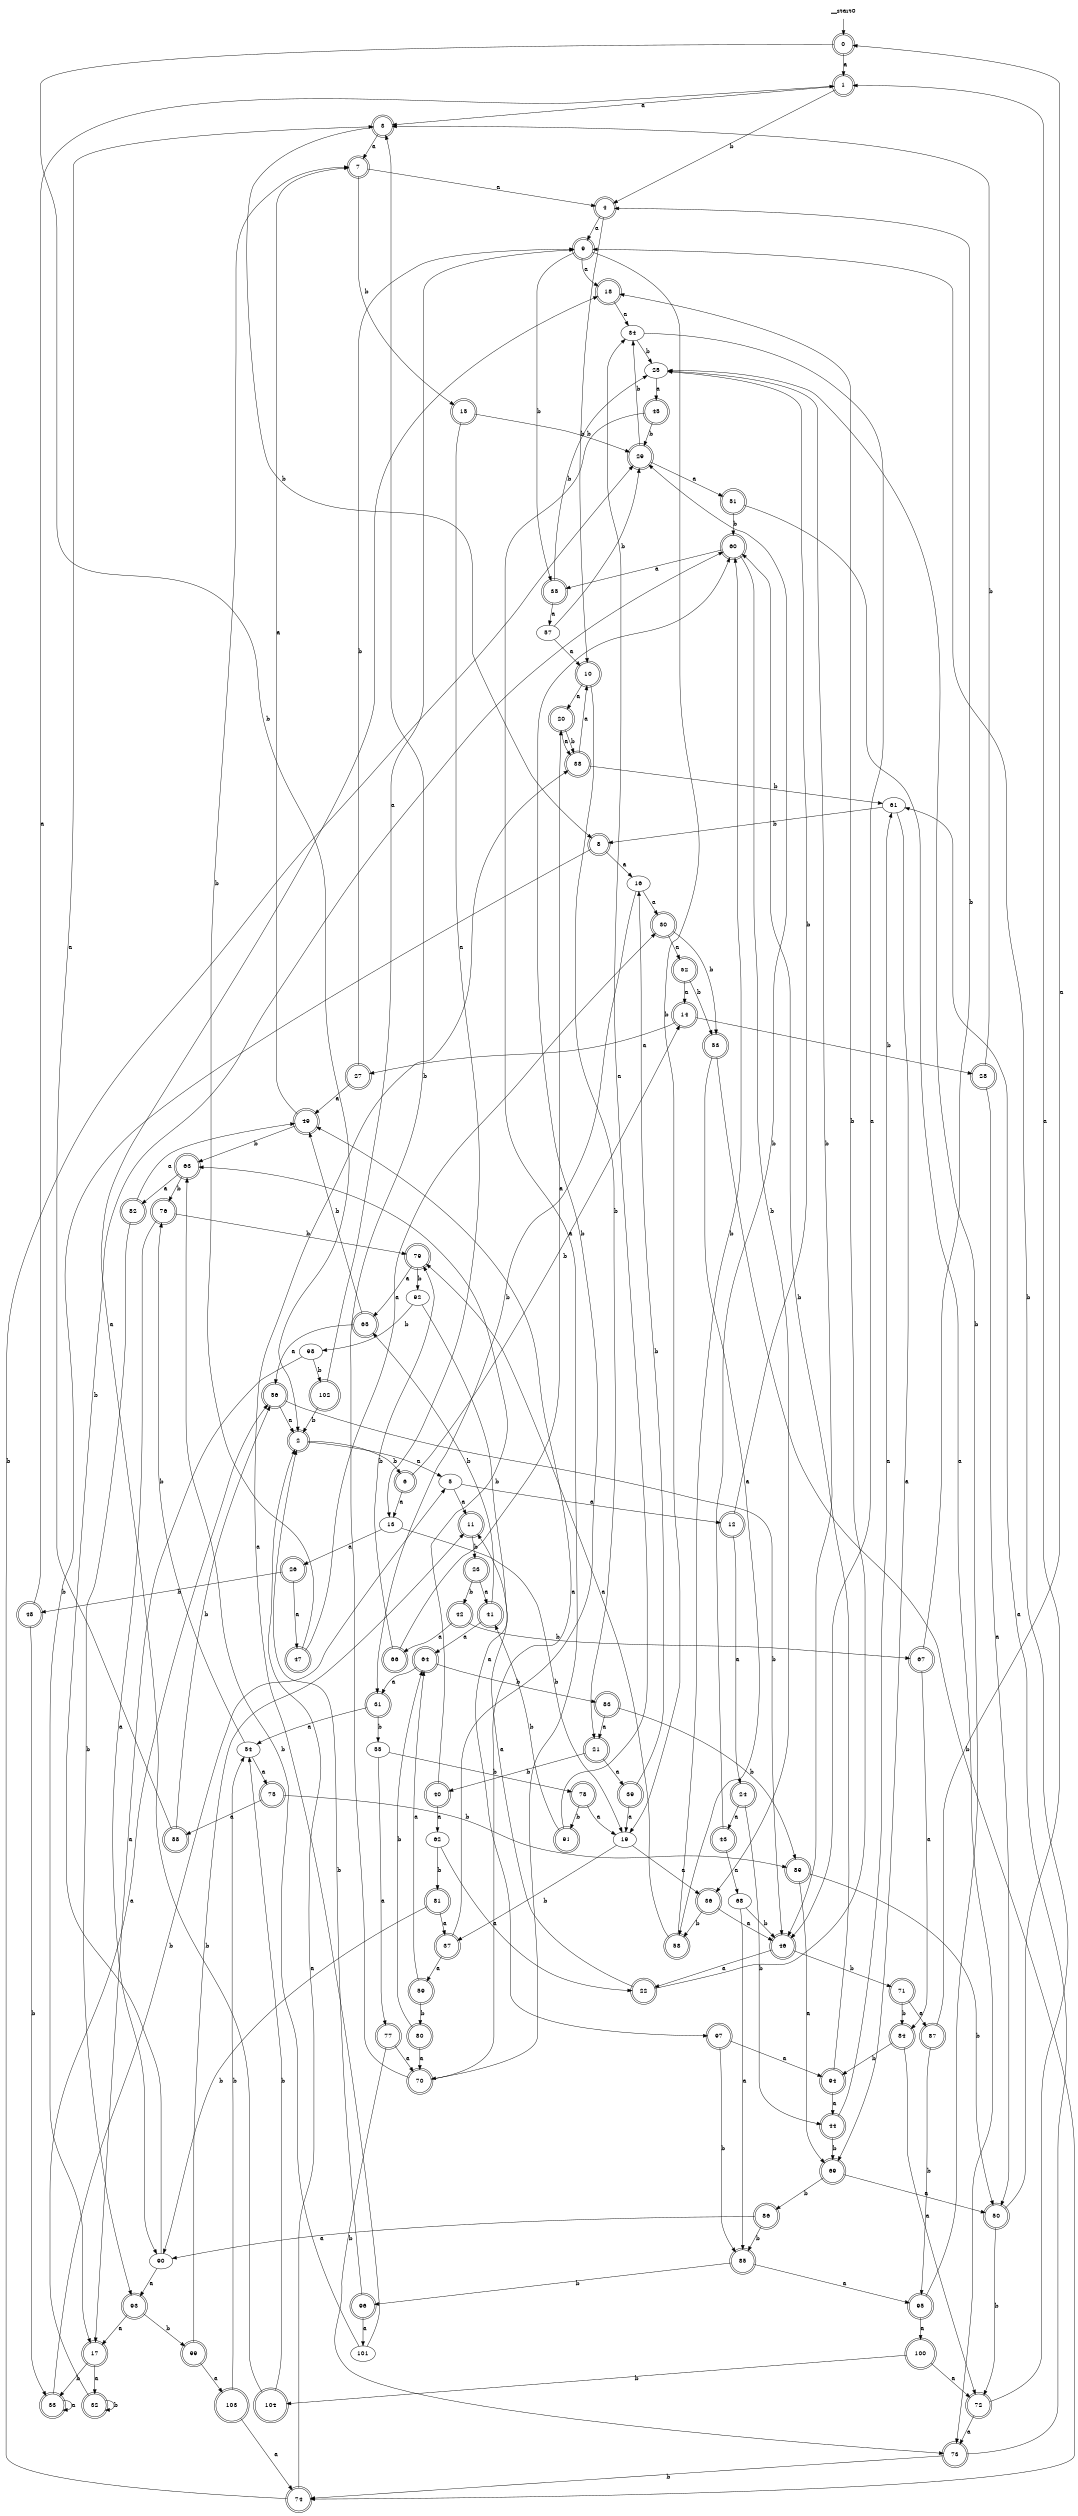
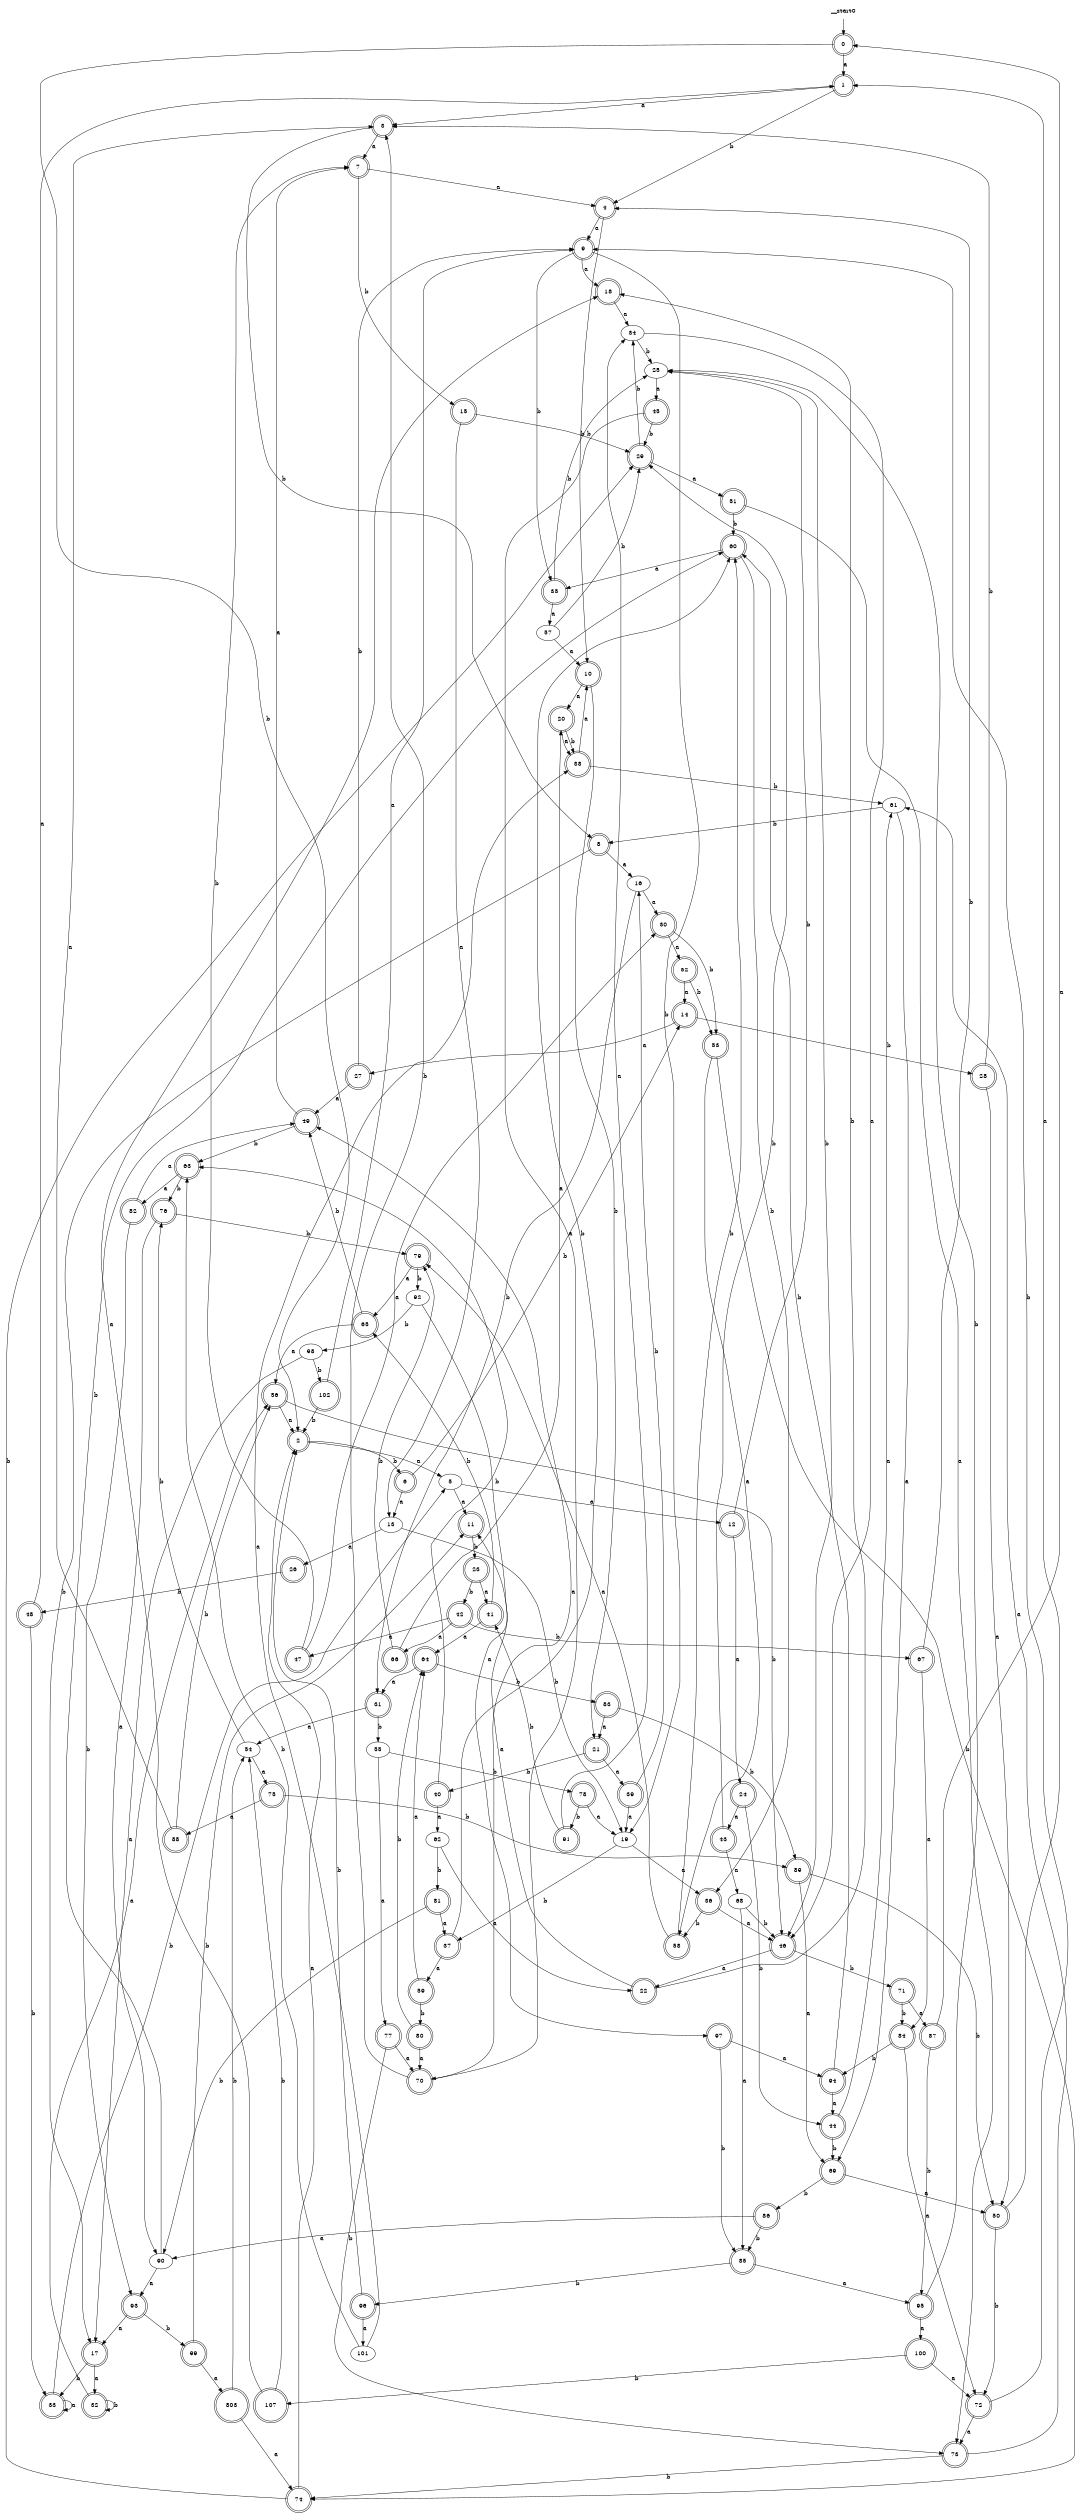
edge "26" -> "47": now "42" -> "47"
node "103": label "103" -> "803"
node "104": label "104" -> "107"
